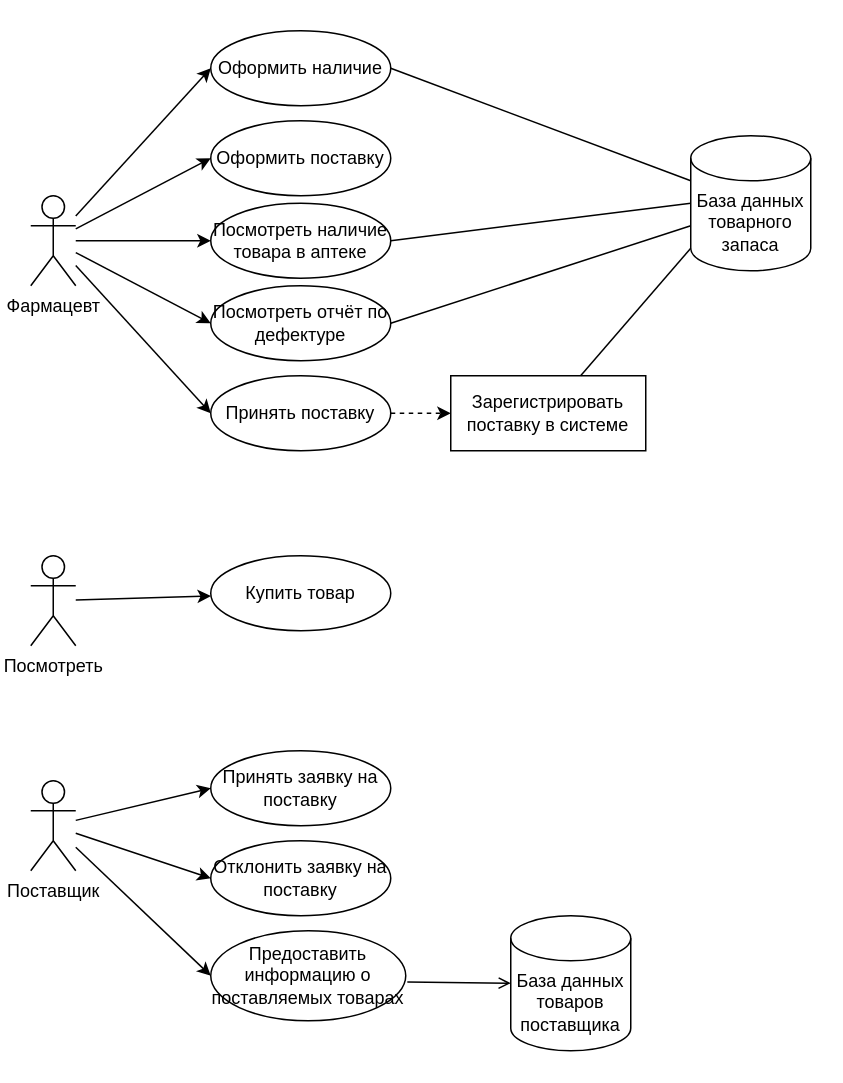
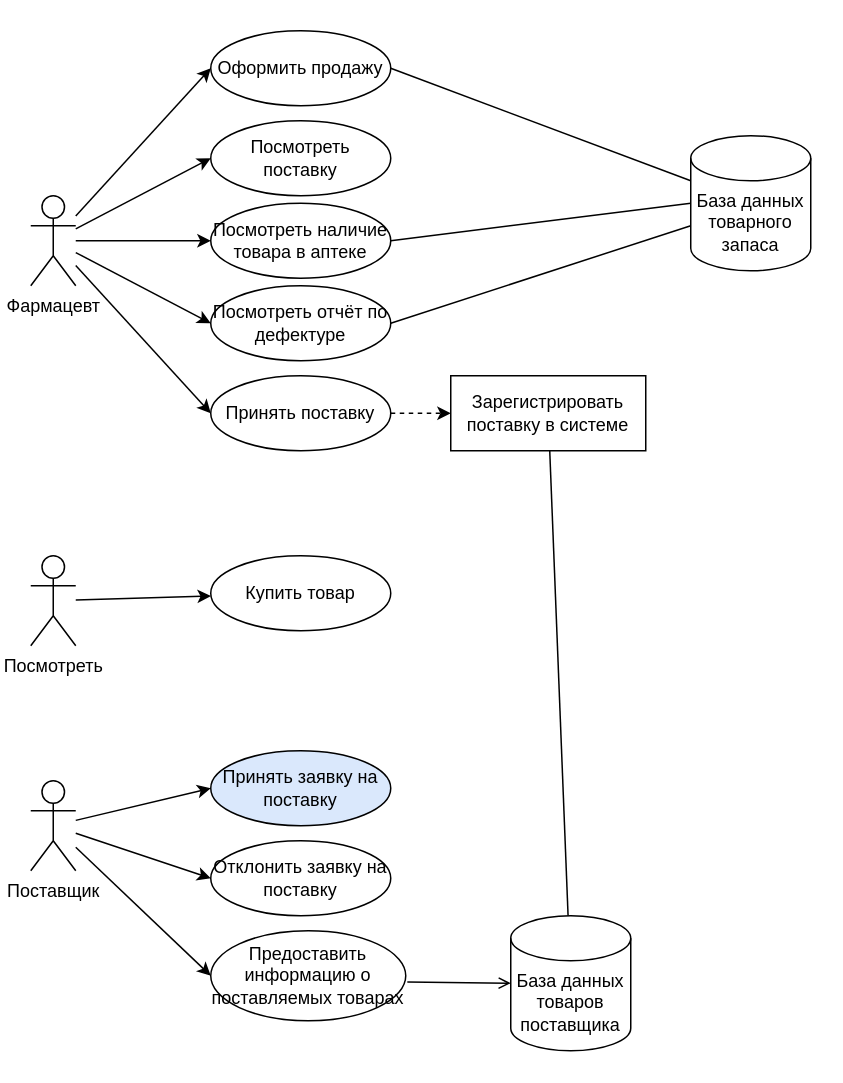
node "Оформить наличие": label "Оформить наличие" -> "Оформить продажу"
node "Оформить поставку": label "Оформить поставку" -> "Посмотреть поставку"
edge "База данных товарного запаса" -- "Зарегистрировать поставку в системе": now "База данных товаров поставщика" -- "Зарегистрировать поставку в системе"
node "Принять заявку на поставку": fillcolor #ffffff -> #dae8fc
